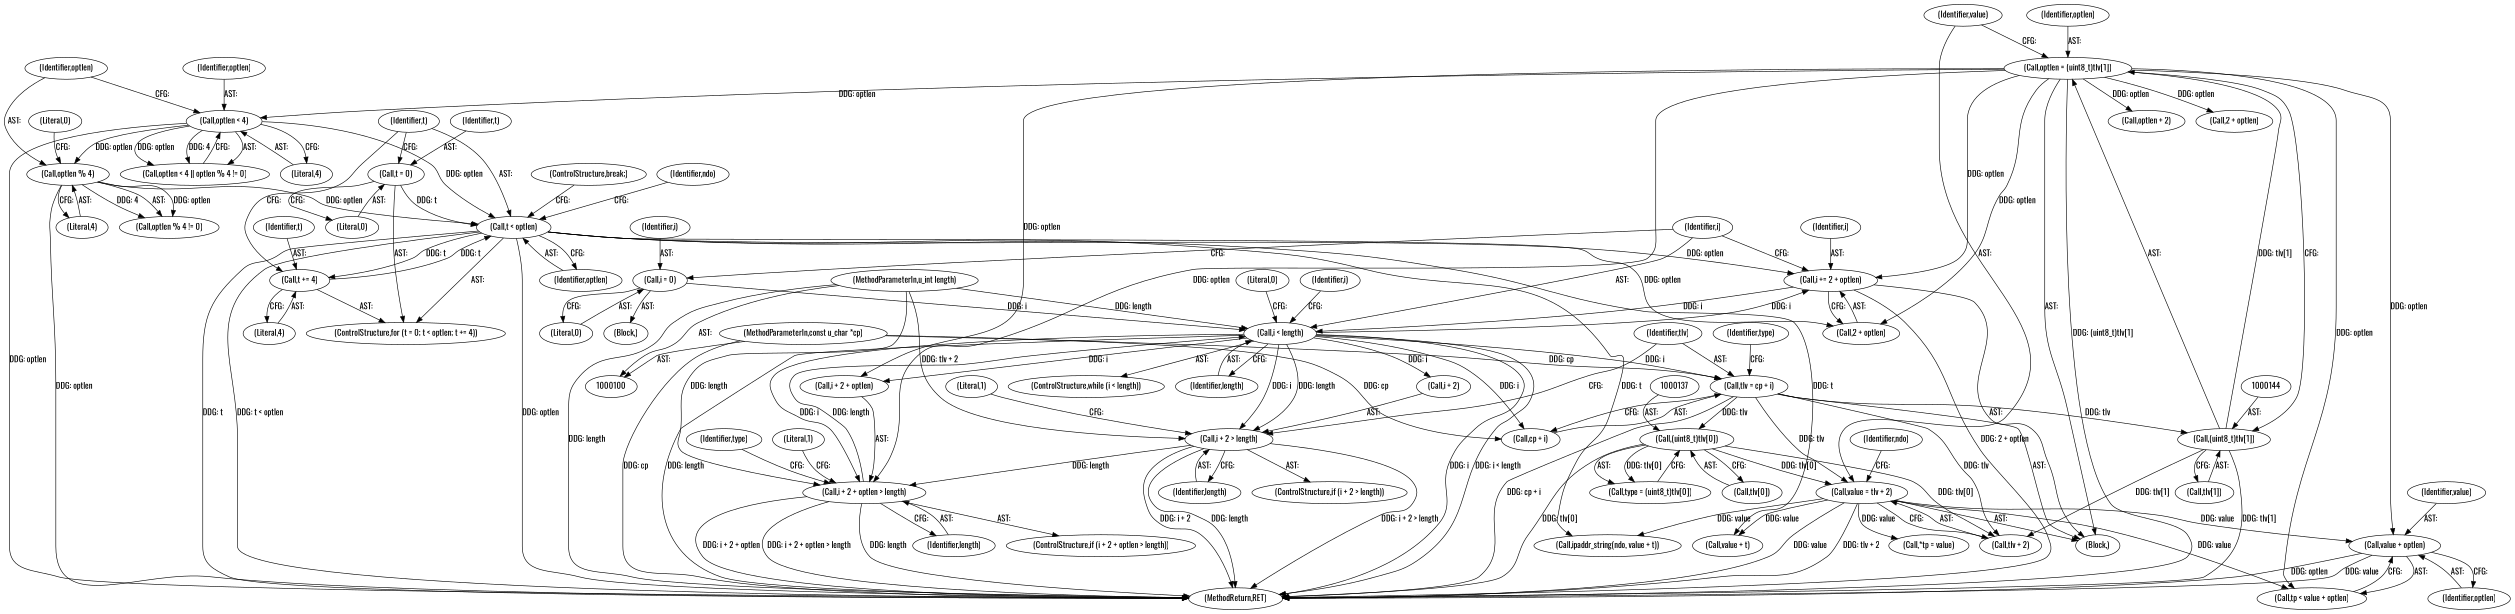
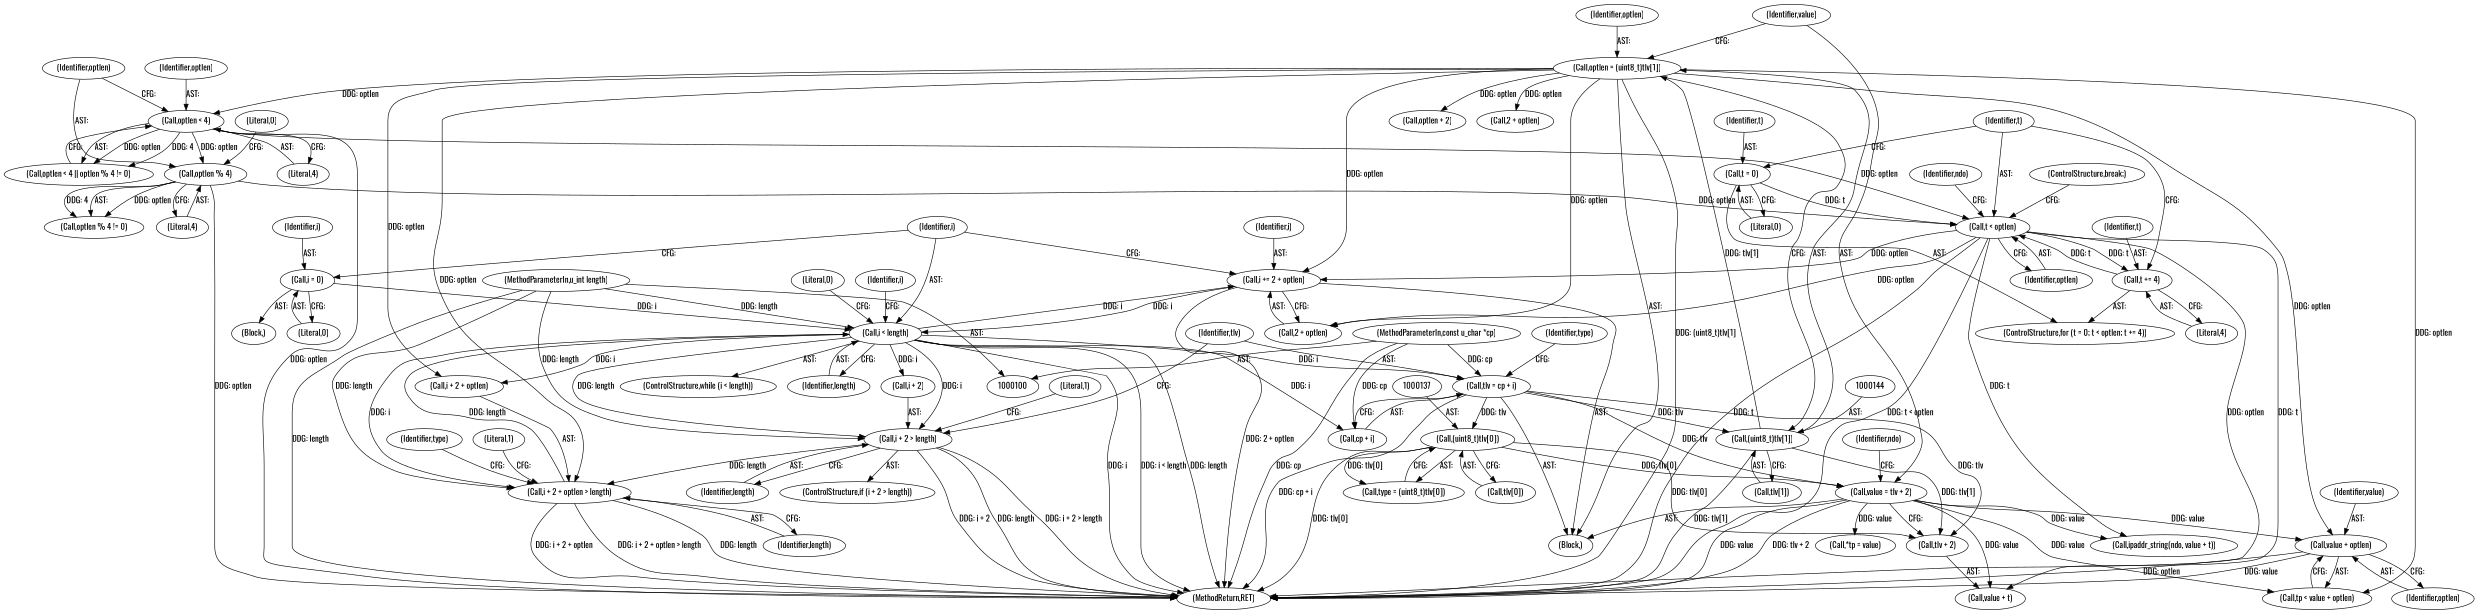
edge "(Call,t < optlen)" -> "(ControlStructure,for (t = 0; t < optlen; t += 4))": removed, label "AST:"
edge "(MethodParameterIn,u_int length)" -> "(Call,i + 2 > length)": label "DDG: tlv + 2" -> "DDG: length"
edge "(Call,tlv + 2)" -> "(Call,value = tlv + 2)": now "(Call,tlv + 2)" -> "(Call,value + t)"
node "(ControlStructure,if (i + 2 + optlen > length))": removed
